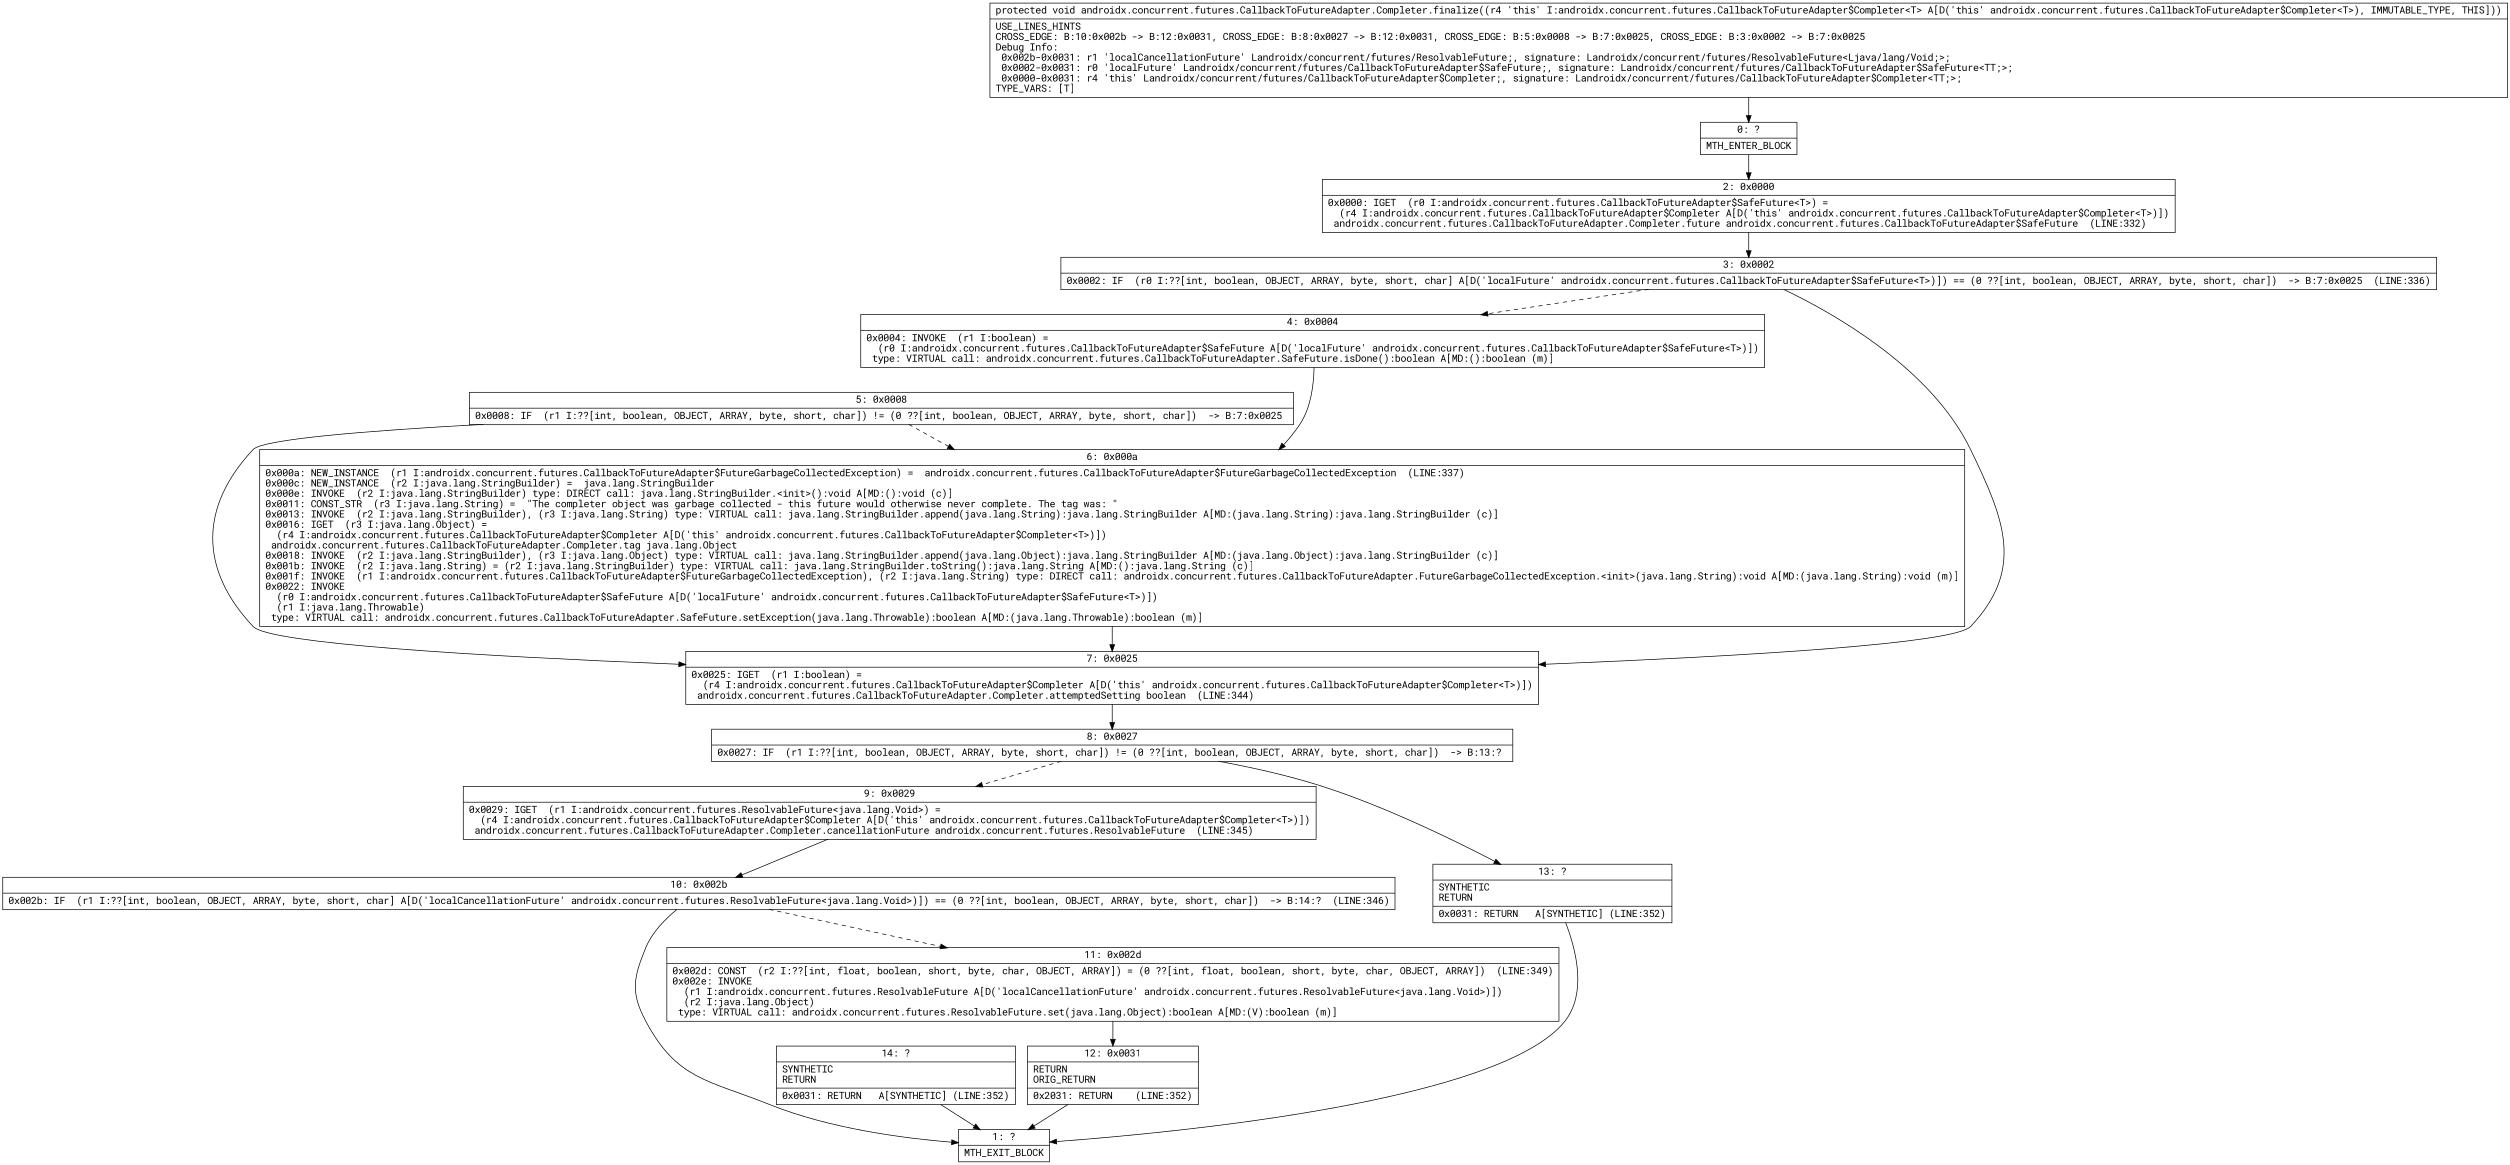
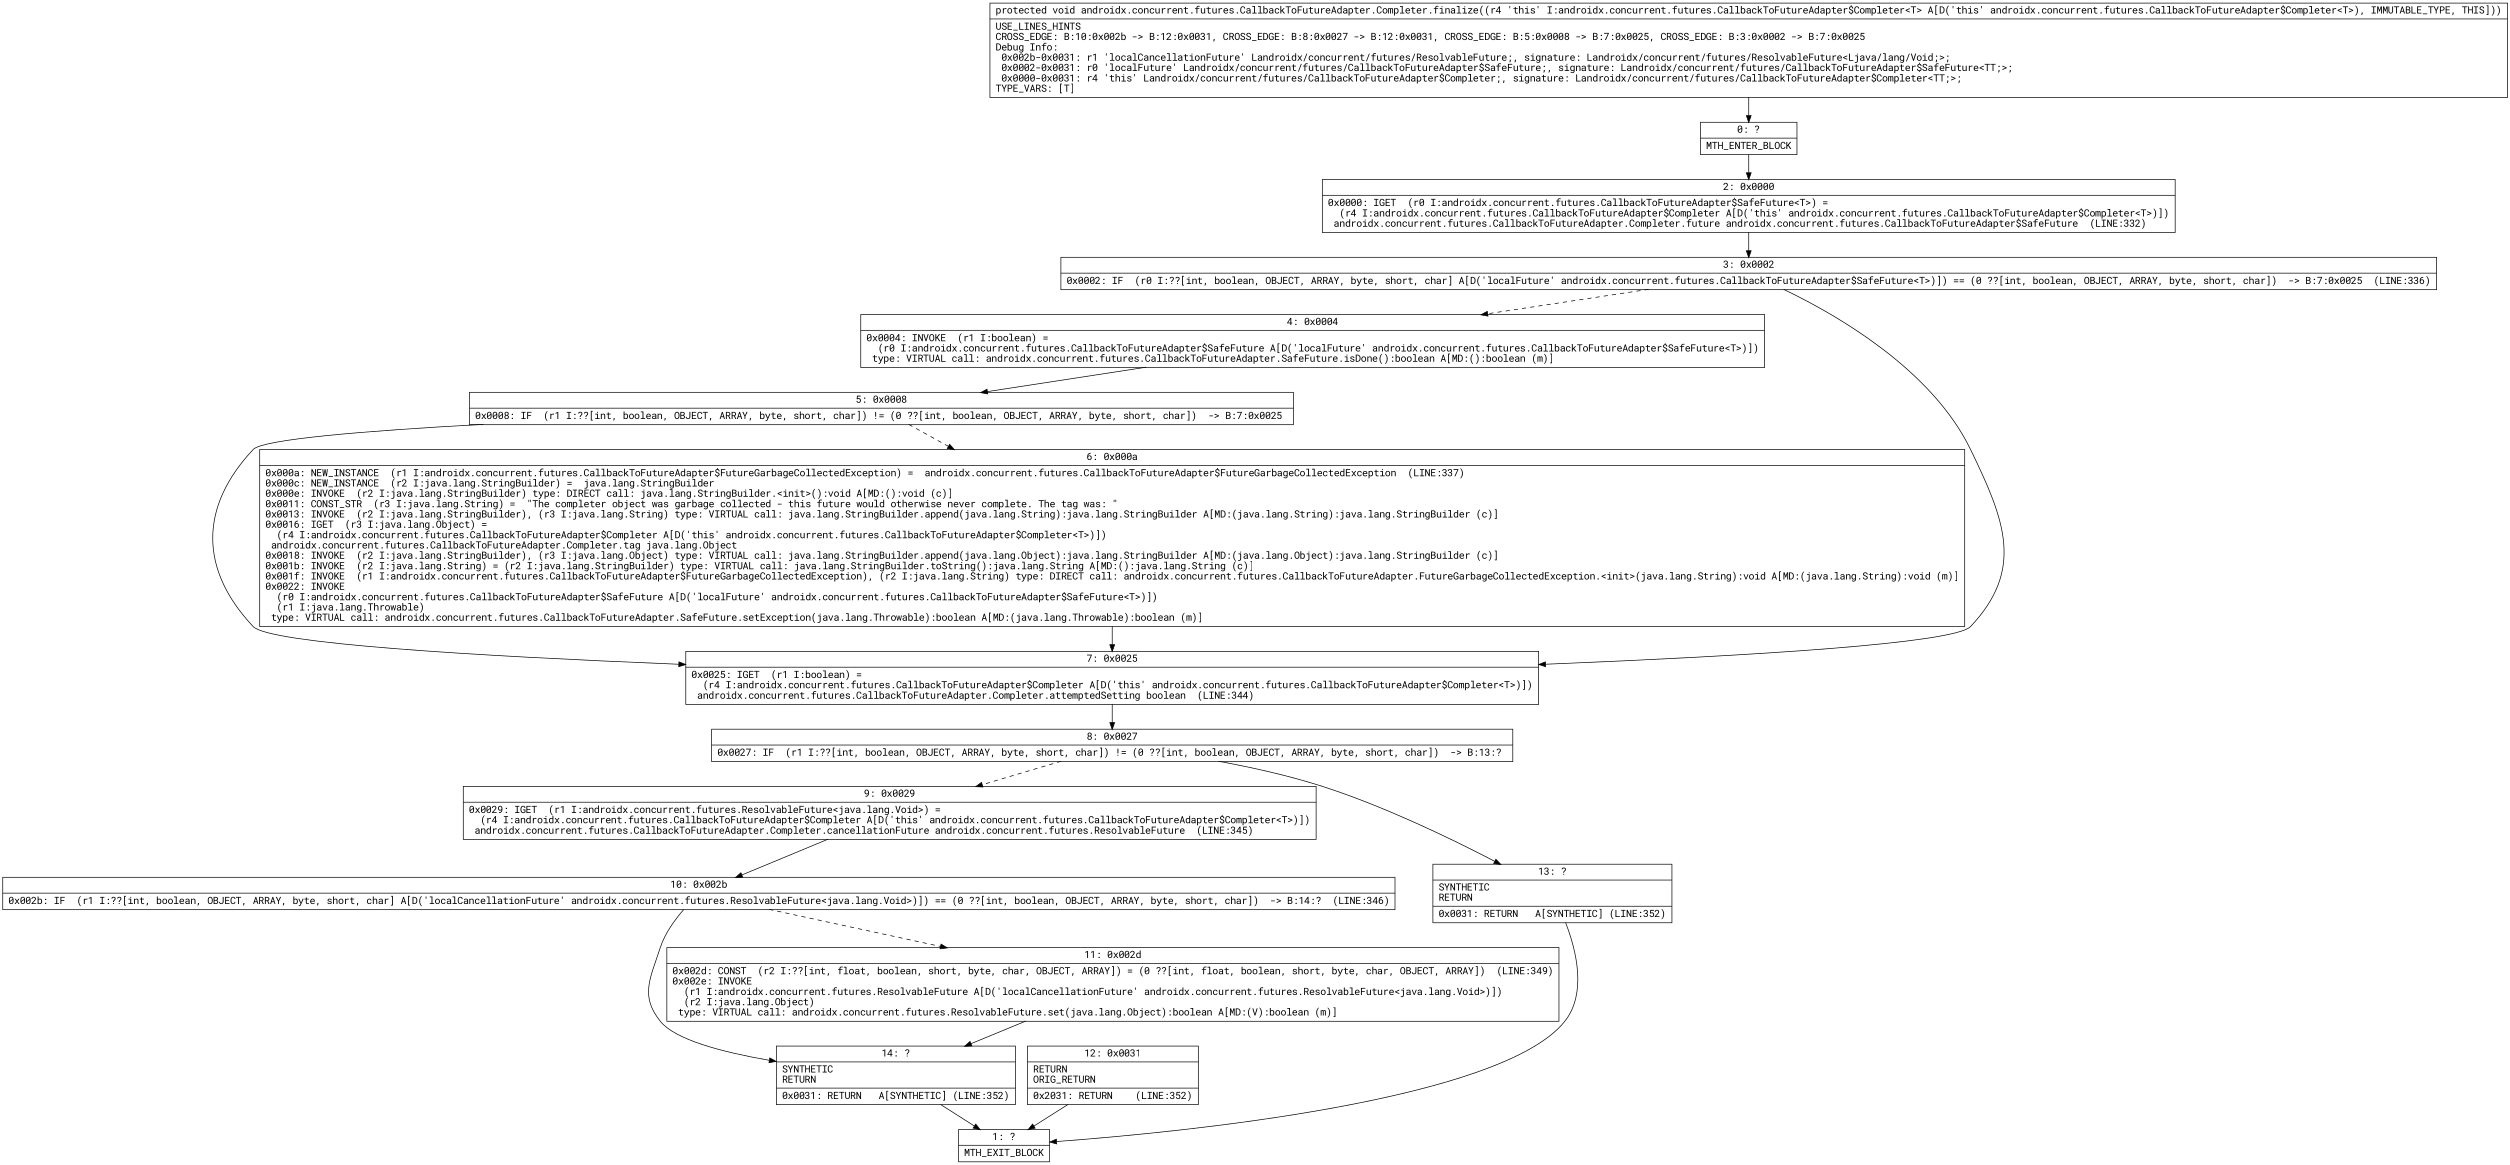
edge "4: 0x0004" -> "6: 0x000a": now "4: 0x0004" -> "5: 0x0008"
edge "11: 0x002d" -> "12: 0x0031": now "11: 0x002d" -> "14: ?"
edge "10: 0x002b" -> "1: ?": now "10: 0x002b" -> "14: ?"
